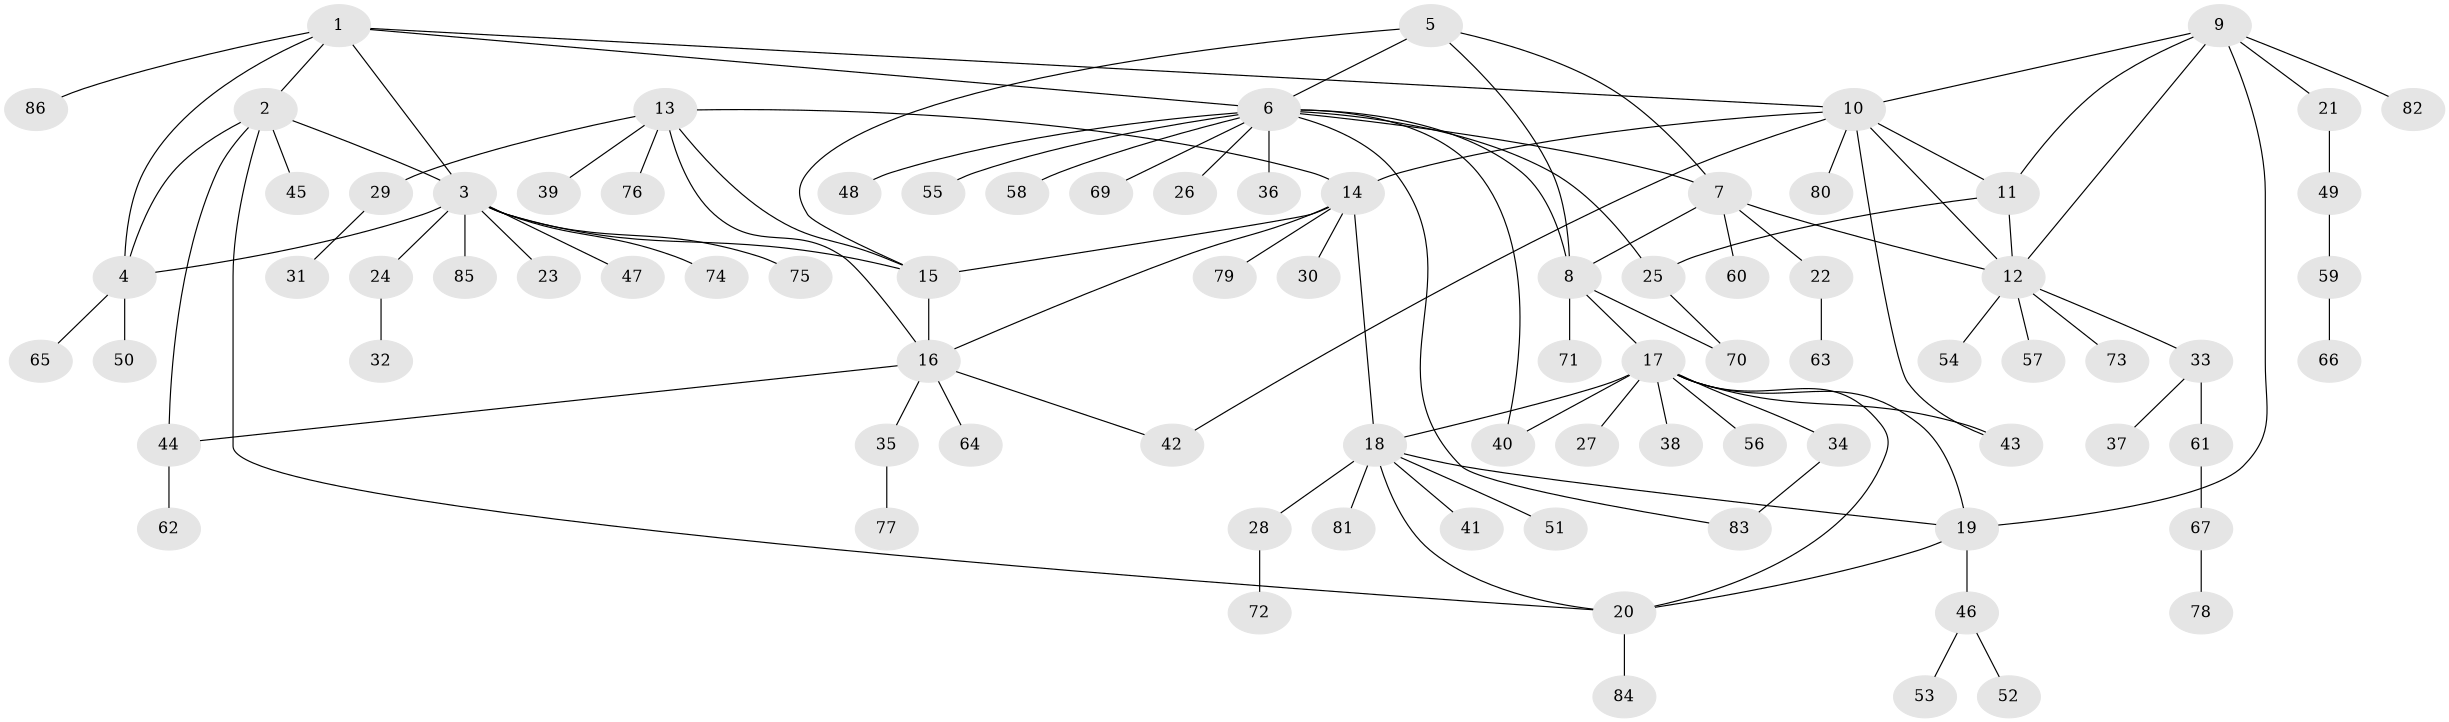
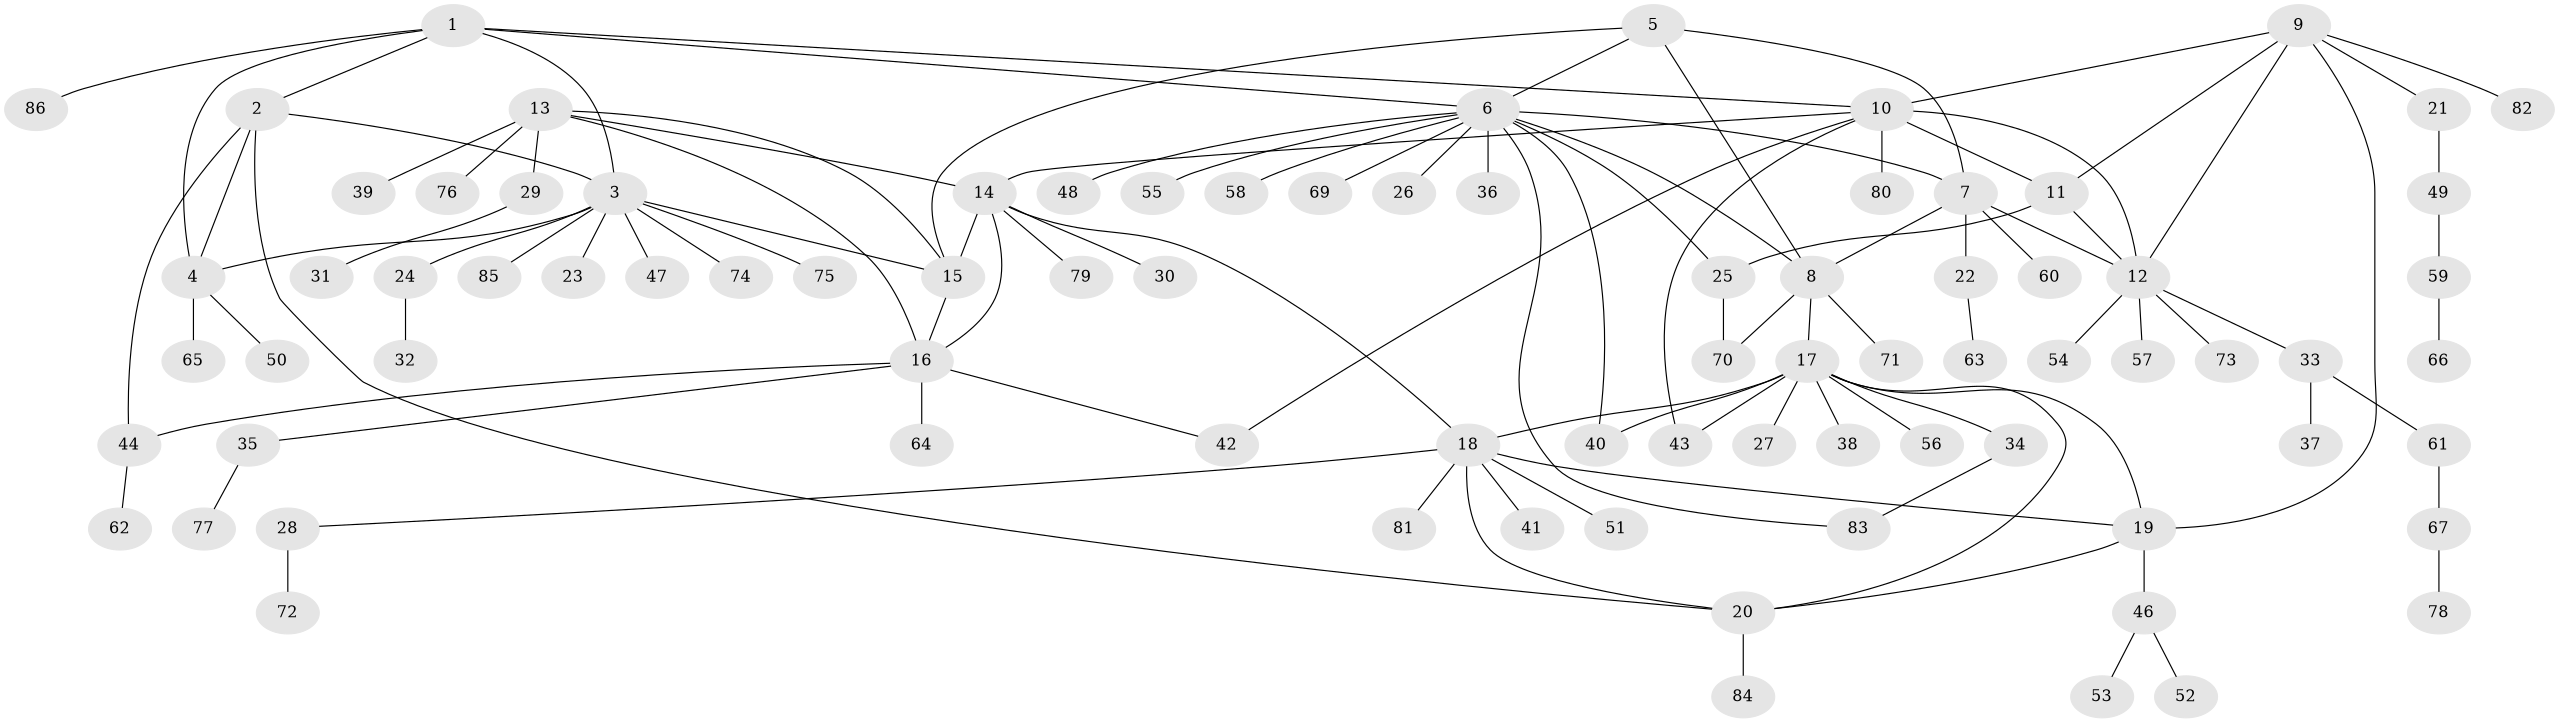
node "45": removed
